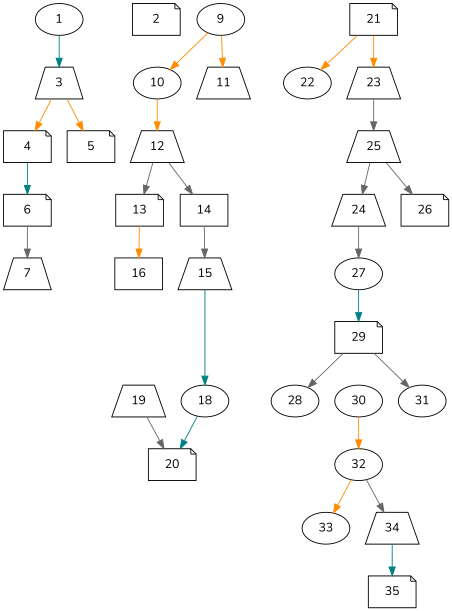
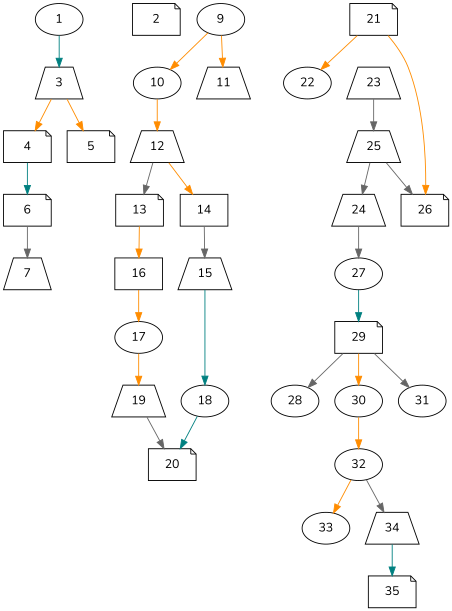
edge "21" -> "23": now "21" -> "26"
edge "12" -> "14": color gray40 -> darkorange
node "17": added
edge "29" -> "30": added
